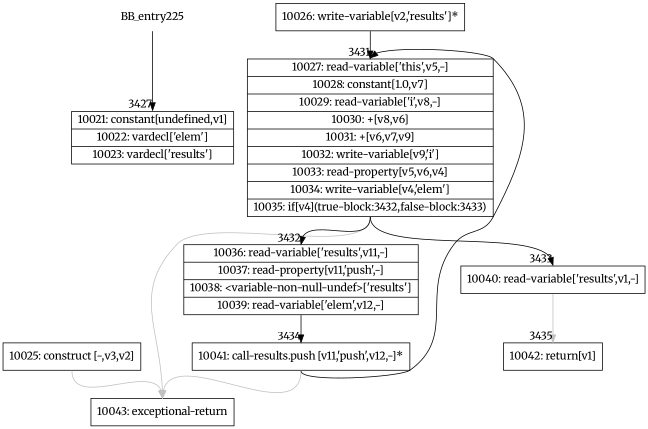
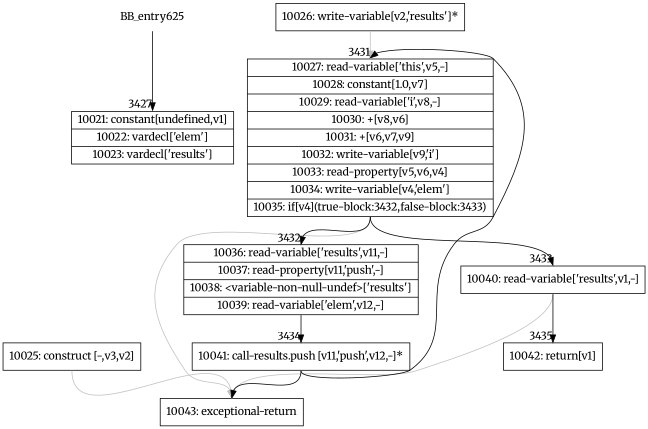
node "BB_entry225": label "BB_entry225" -> "BB_entry625"
edge "10026: write-variable[v2,'results']*" -> "10027: read-variable['this',v5,-]": color black -> gray
edge "10040: read-variable['results',v1,-]" -> "10042: return[v1]": color gray -> black
edge "10040: read-variable['results',v1,-]" -> "10043: exceptional-return": added
edge "10041: call-results.push [v11,'push',v12,-]*" -> "10043: exceptional-return": color gray -> black
